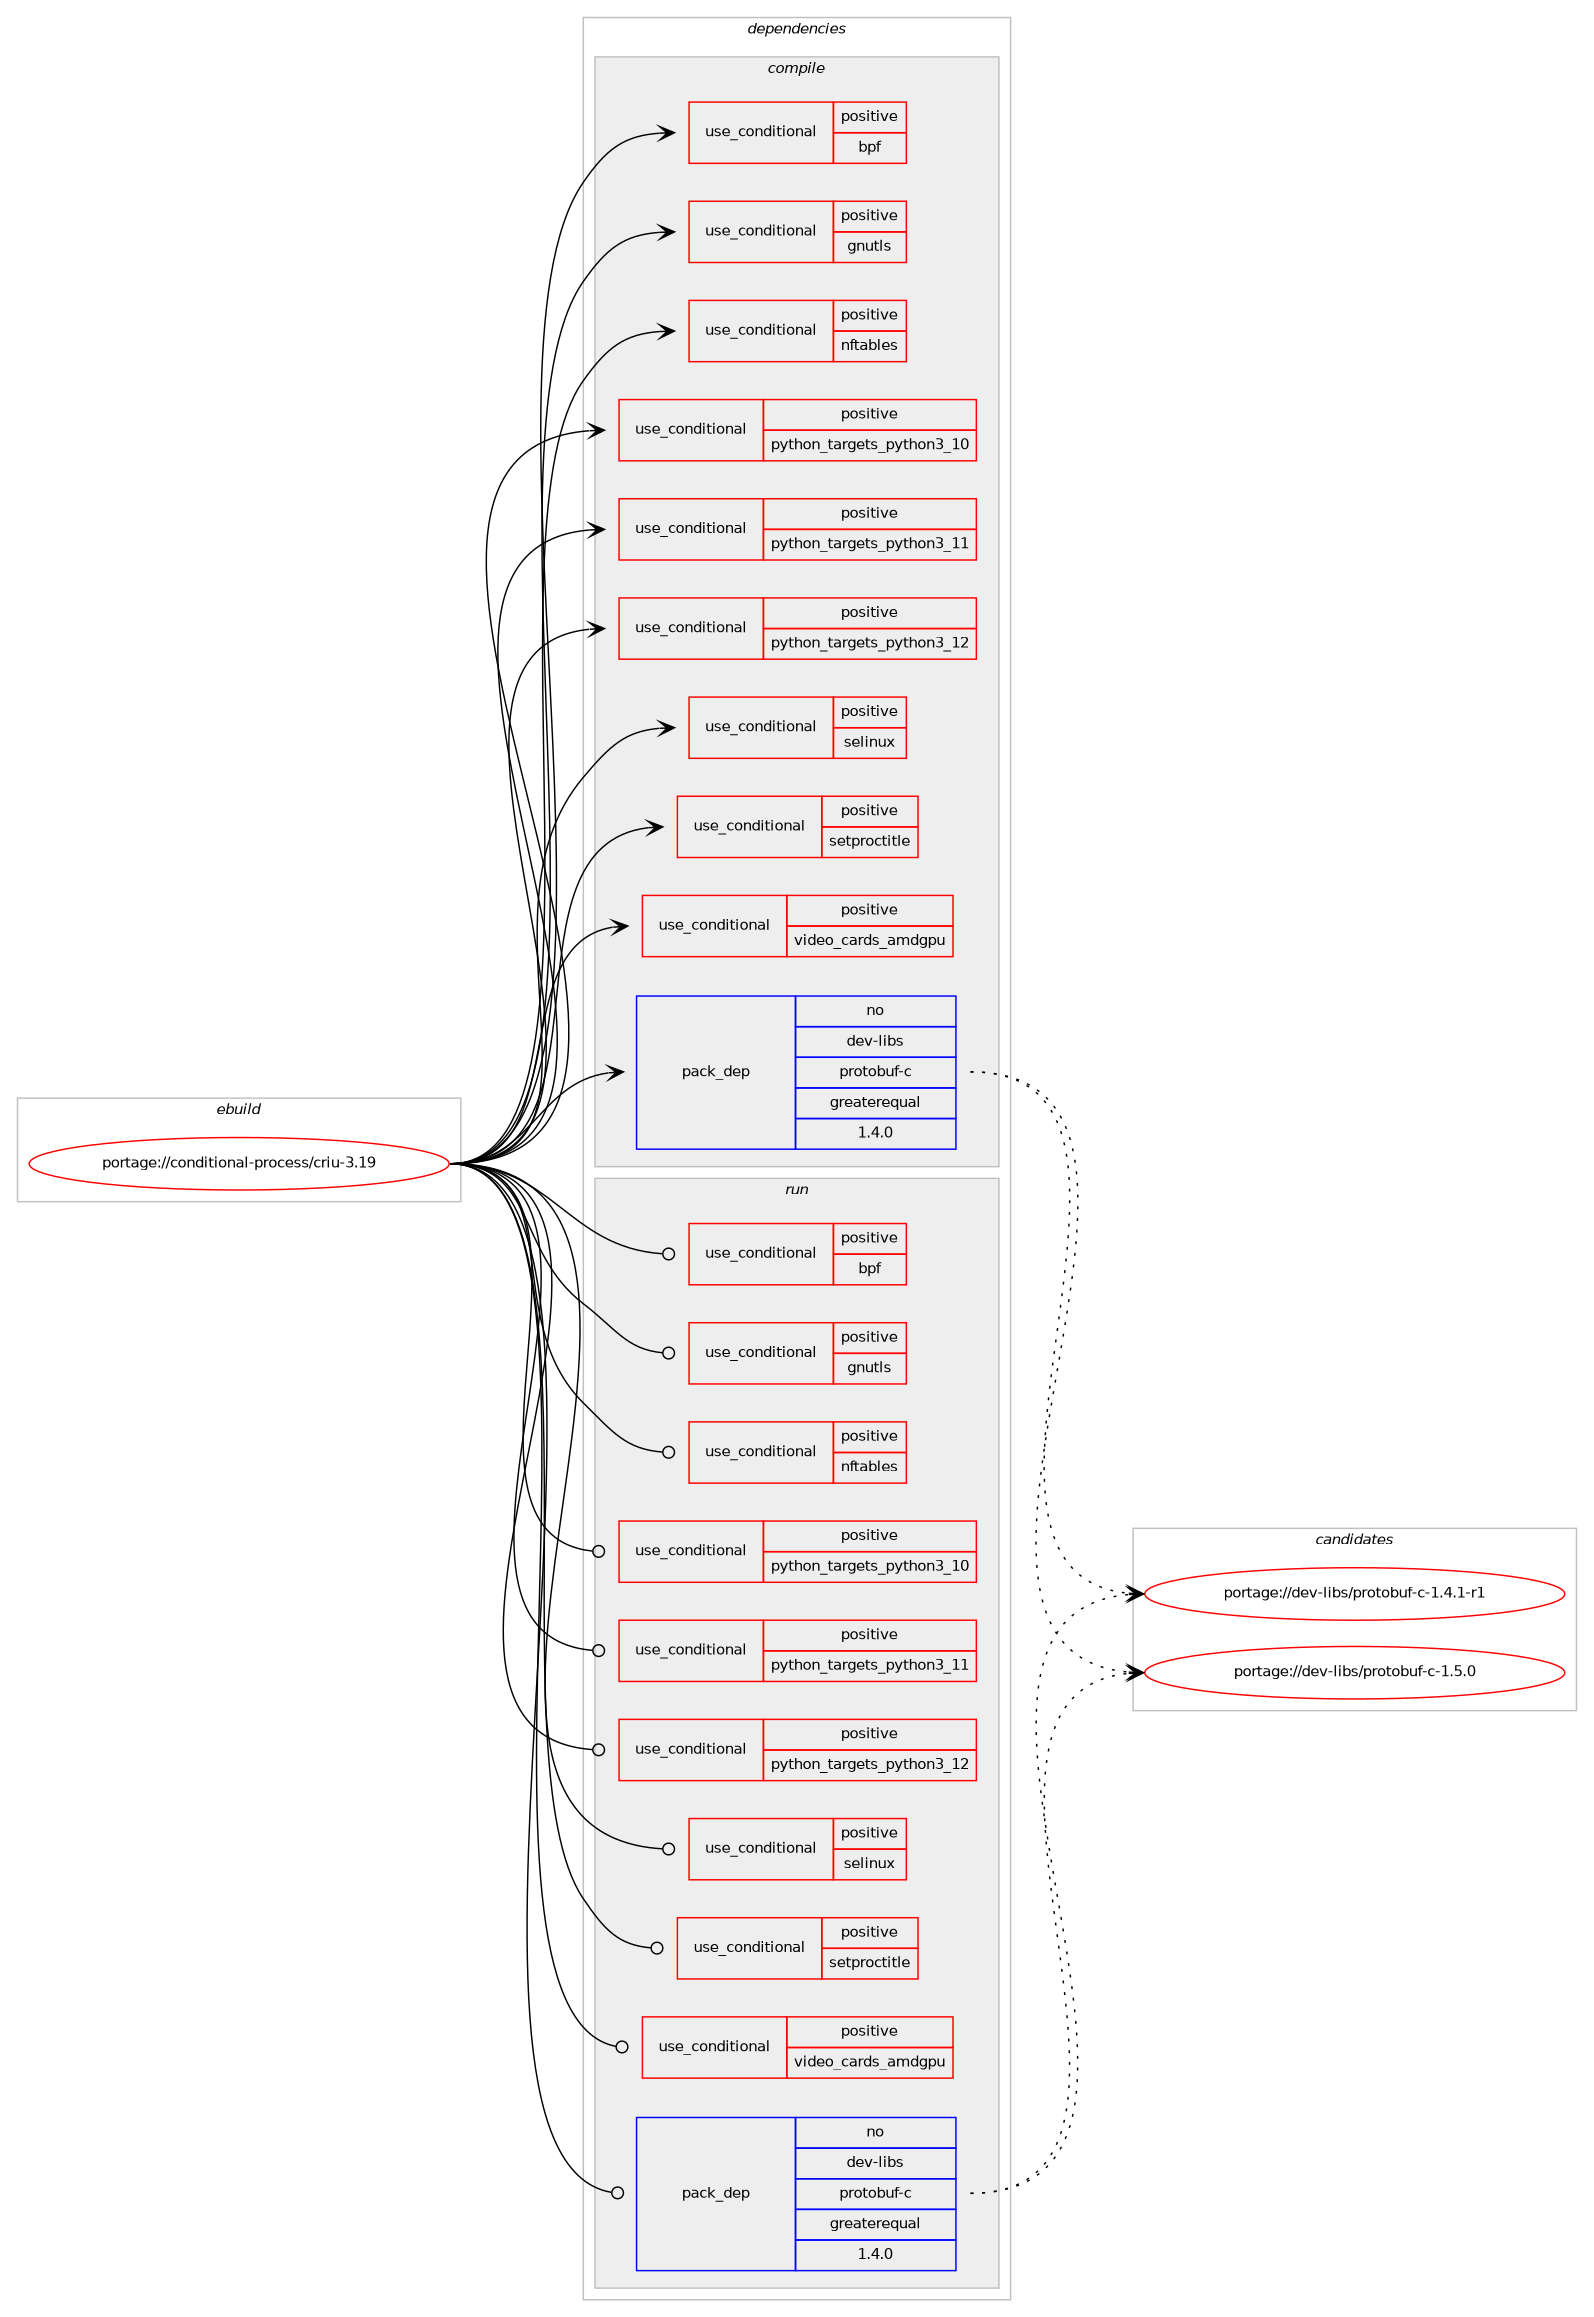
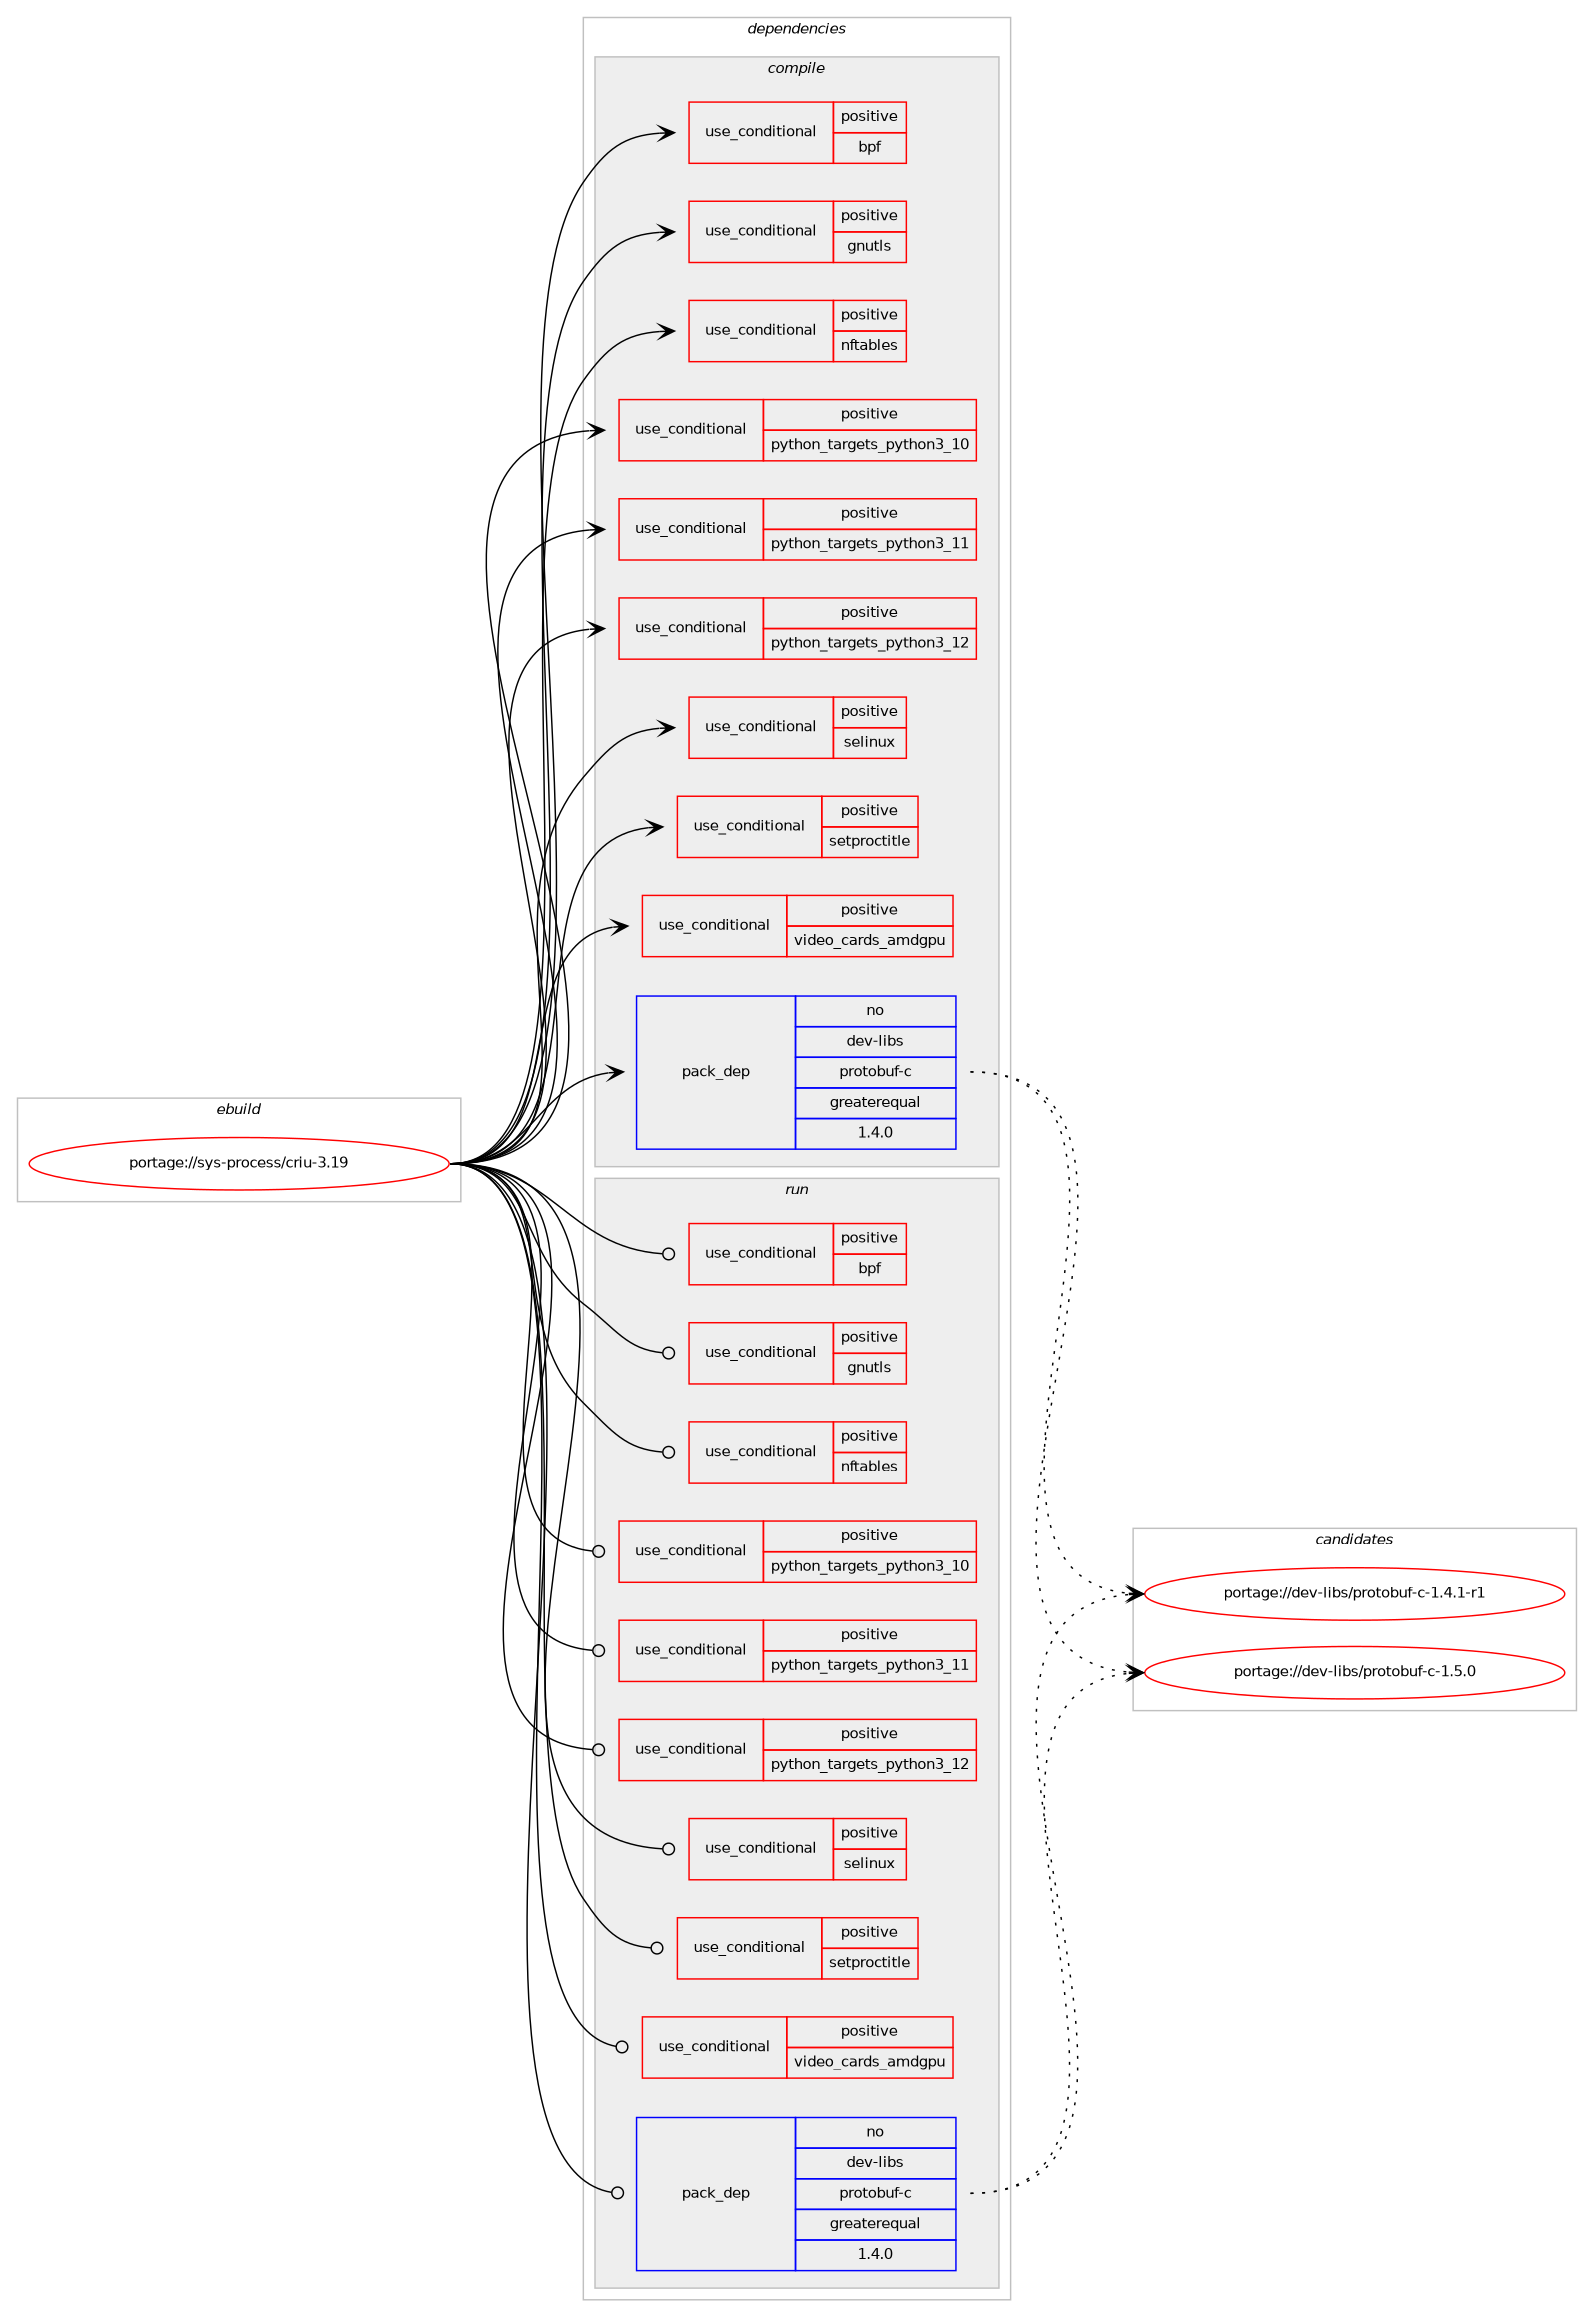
node "portage://conditional-process/criu-3.19": label "portage://conditional-process/criu-3.19" -> "portage://sys-process/criu-3.19"
